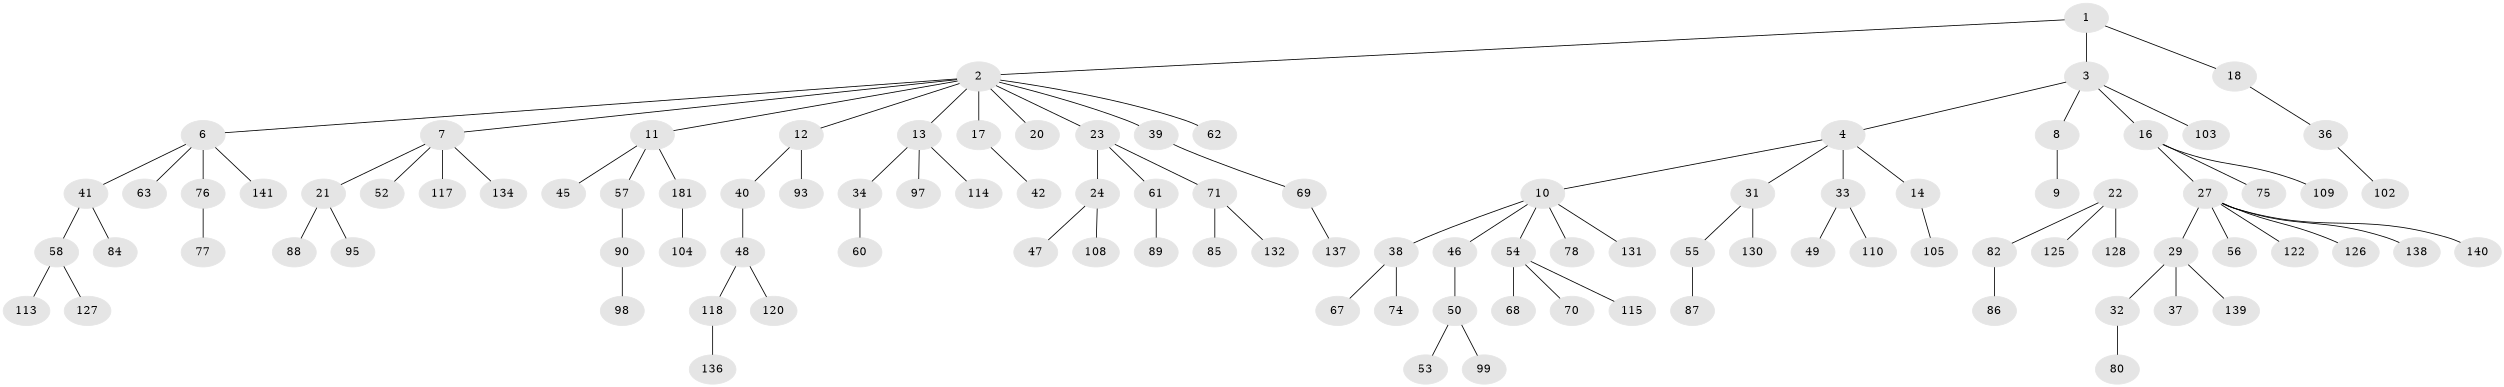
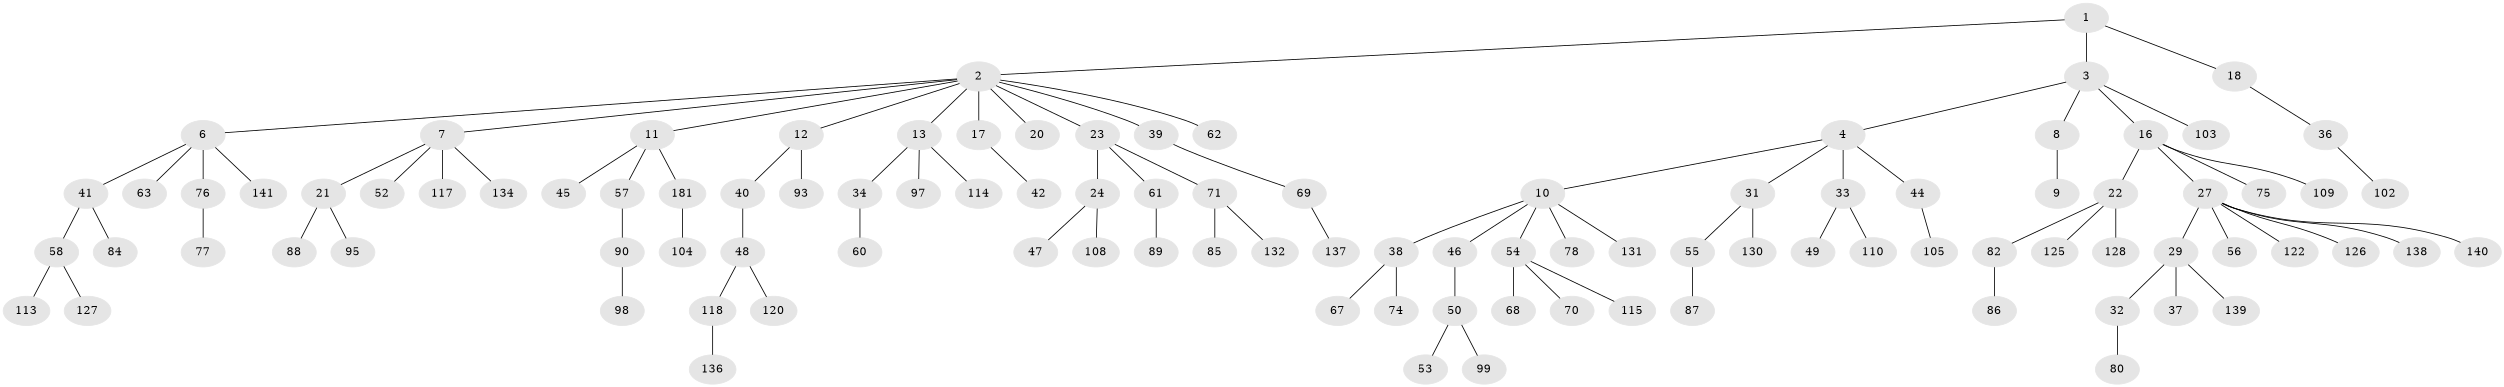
edge "16" -- "22": added
node "14": label "14" -> "44"
